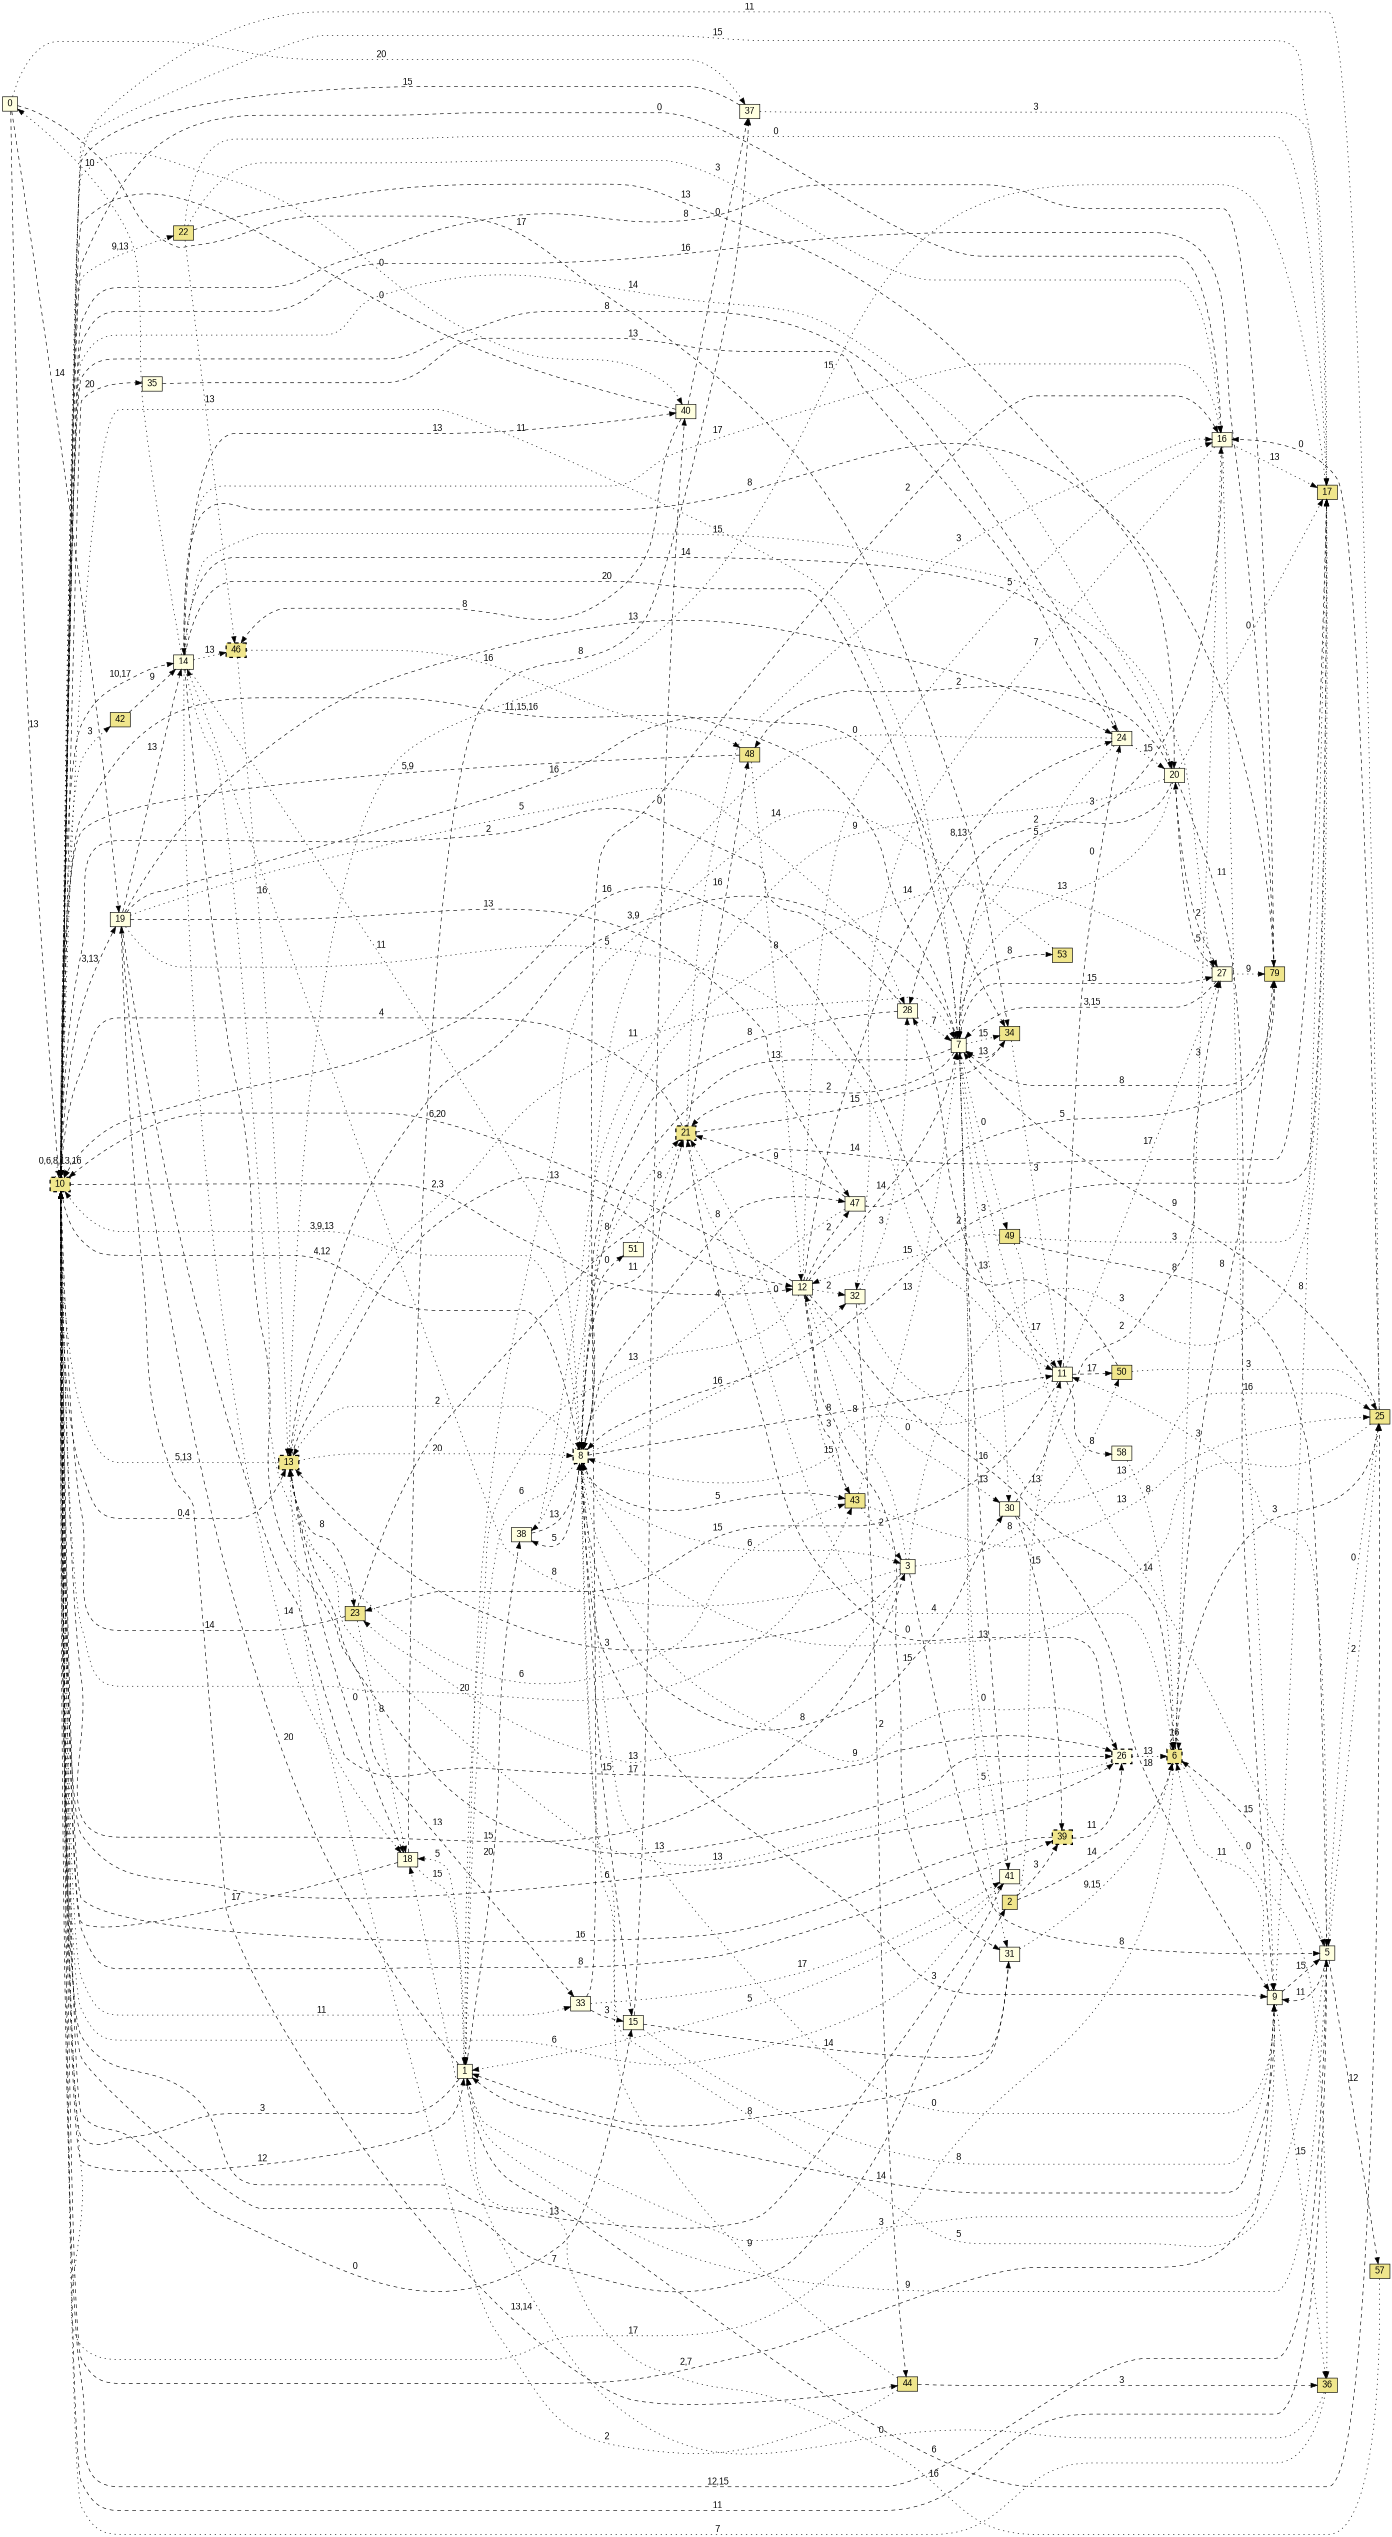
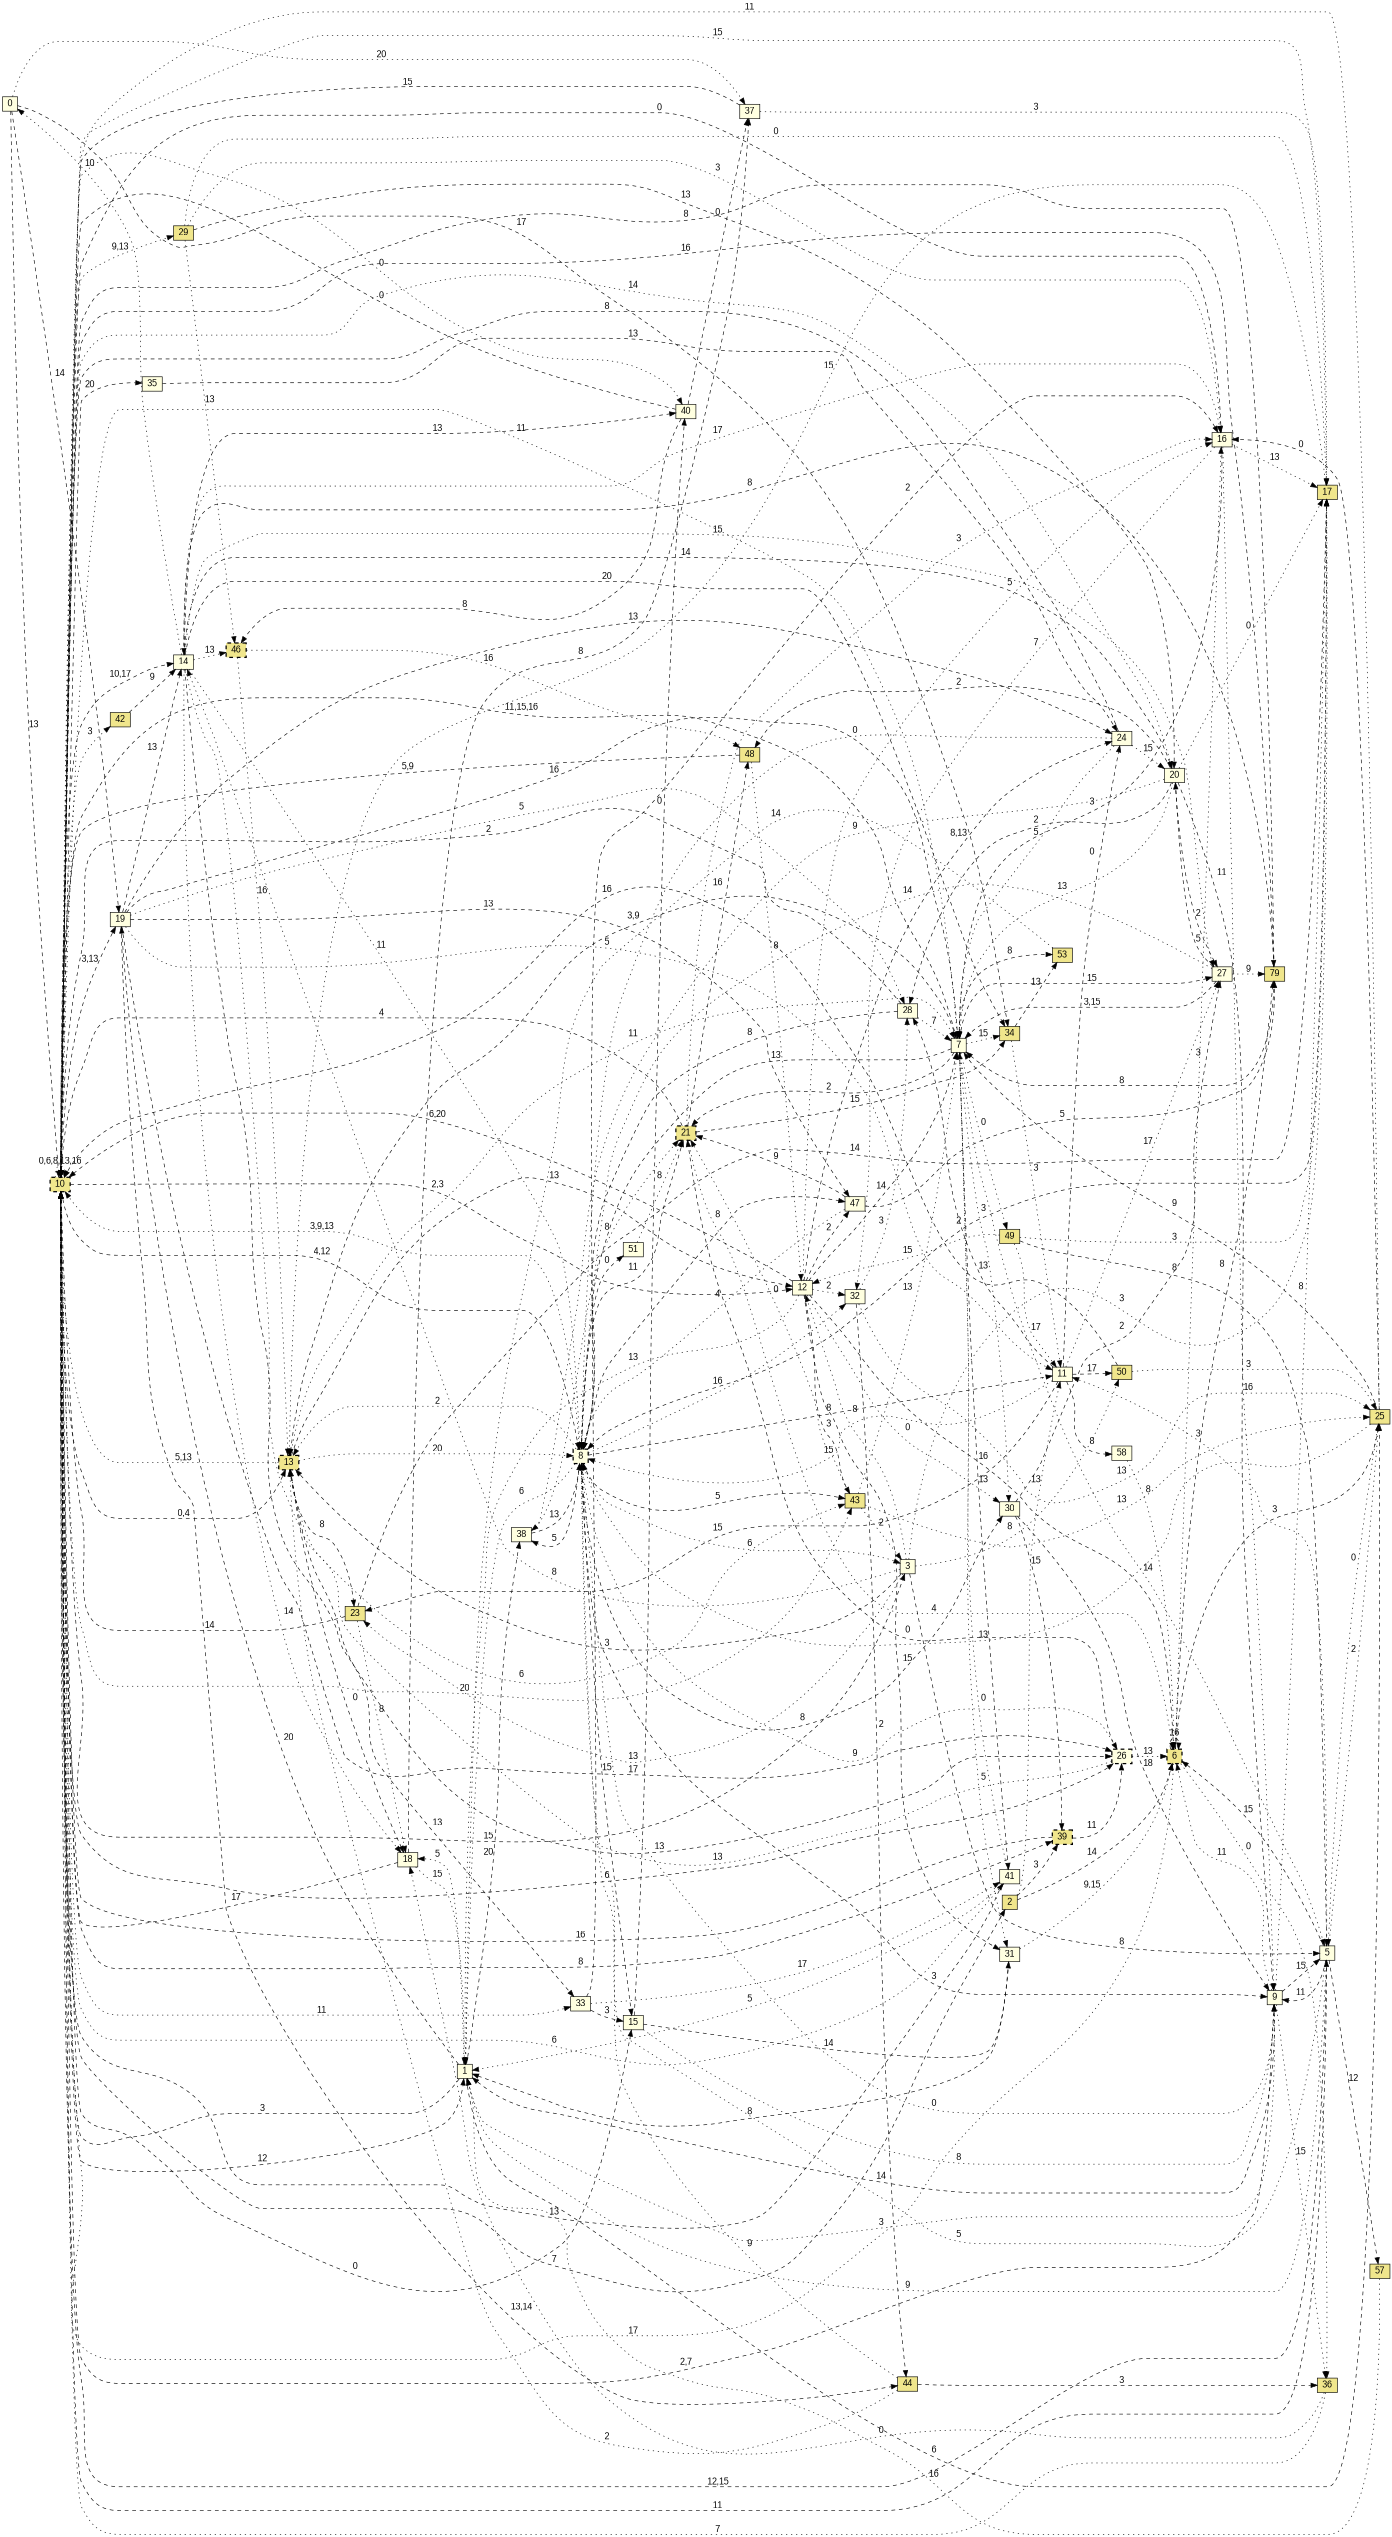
node "22": label "22" -> "29"
edge "34" -> "7": now "34" -> "53"
